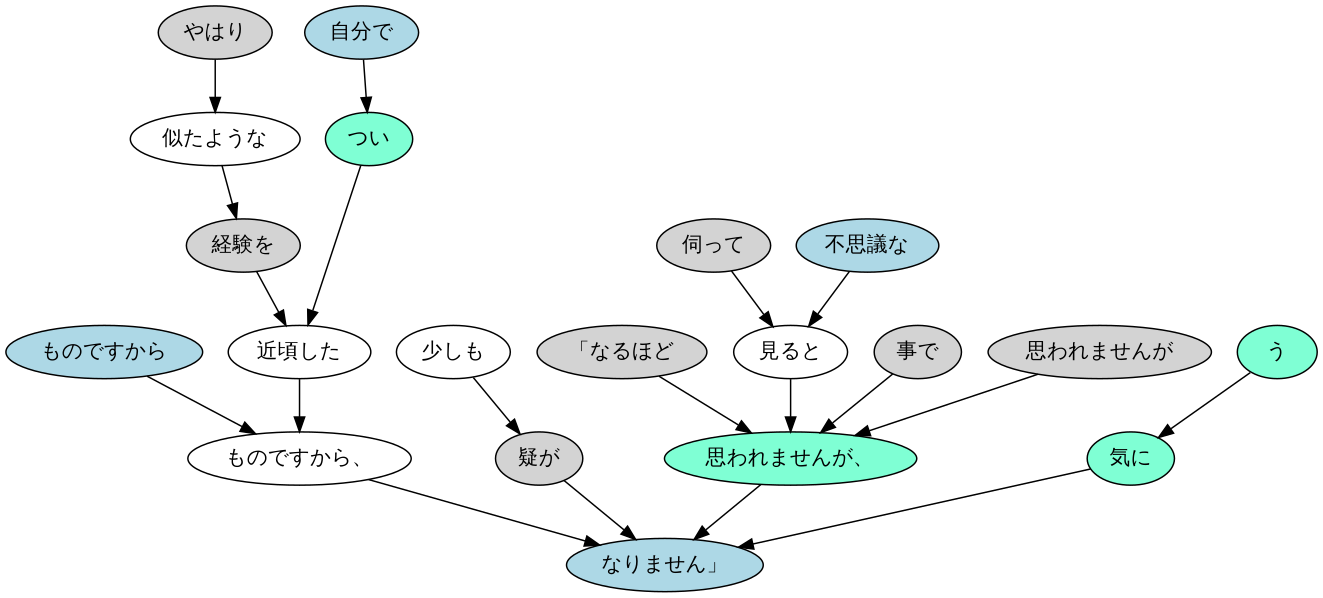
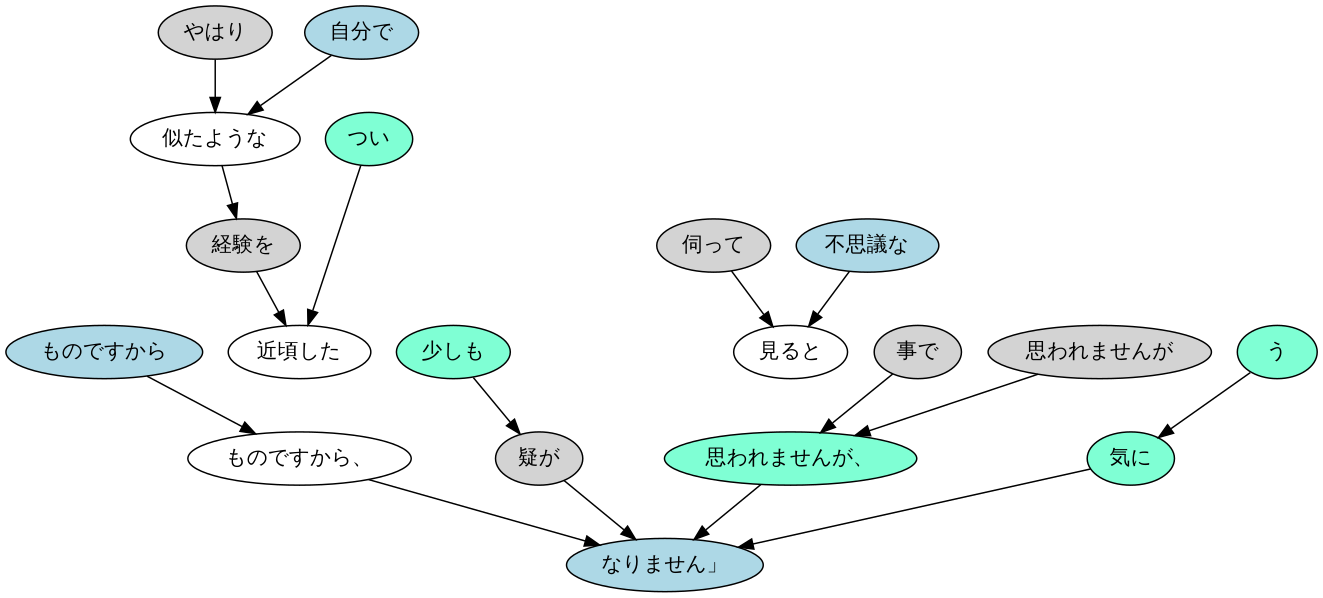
edge "自分で" -> "つい": now "自分で" -> "似たような"
node "少しも": fillcolor white -> aquamarine
node "「なるほど": removed
edge "近頃した" -> "ものですから、": removed
edge "見ると" -> "思われませんが、": removed
